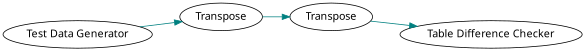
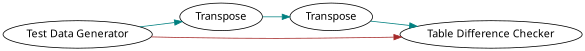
edge "Test Data Generator" -> "Table Difference Checker": added
